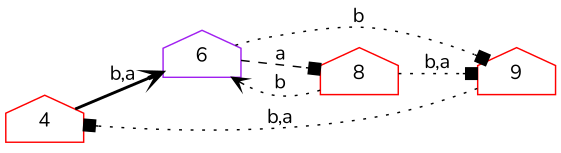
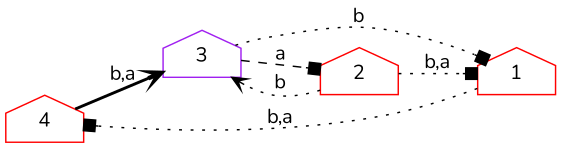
node "6": label "6" -> "3"
node "8": label "8" -> "2"
node "9": label "9" -> "1"
